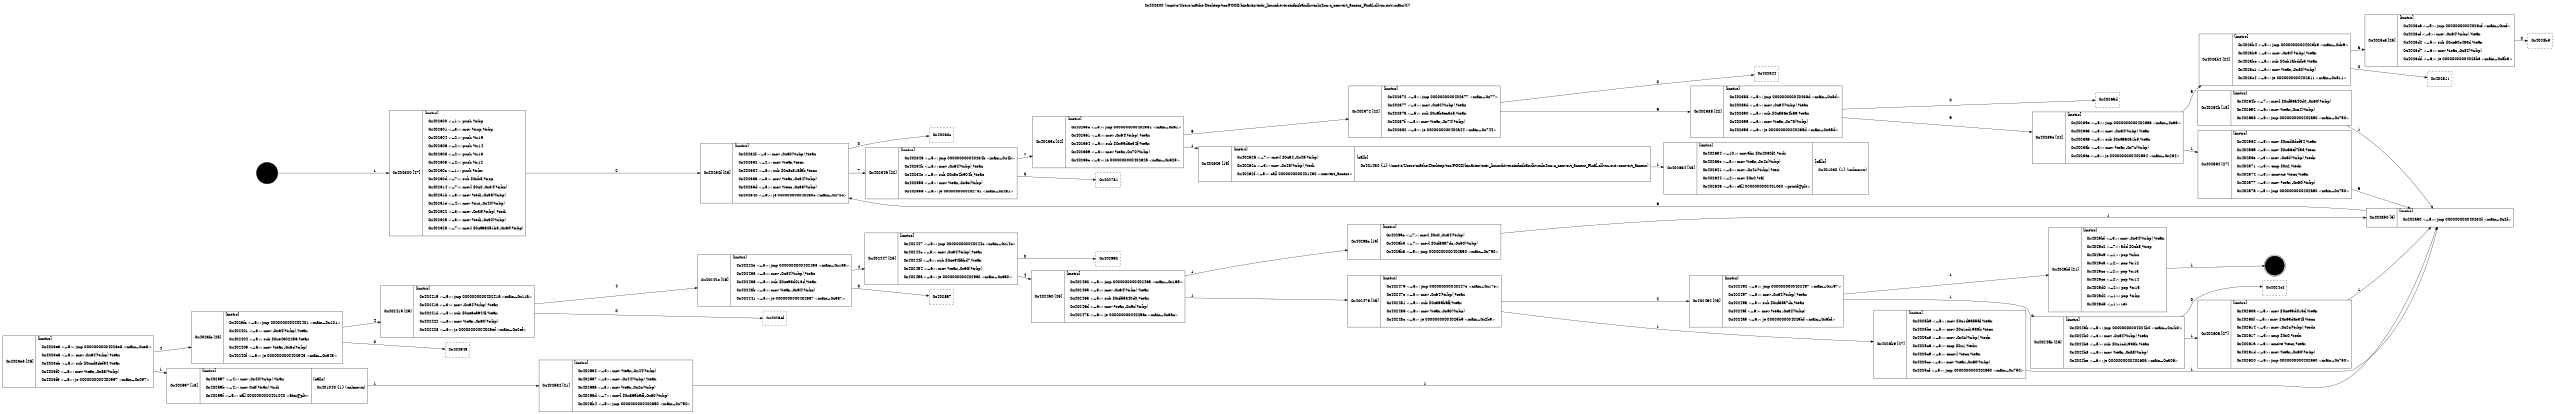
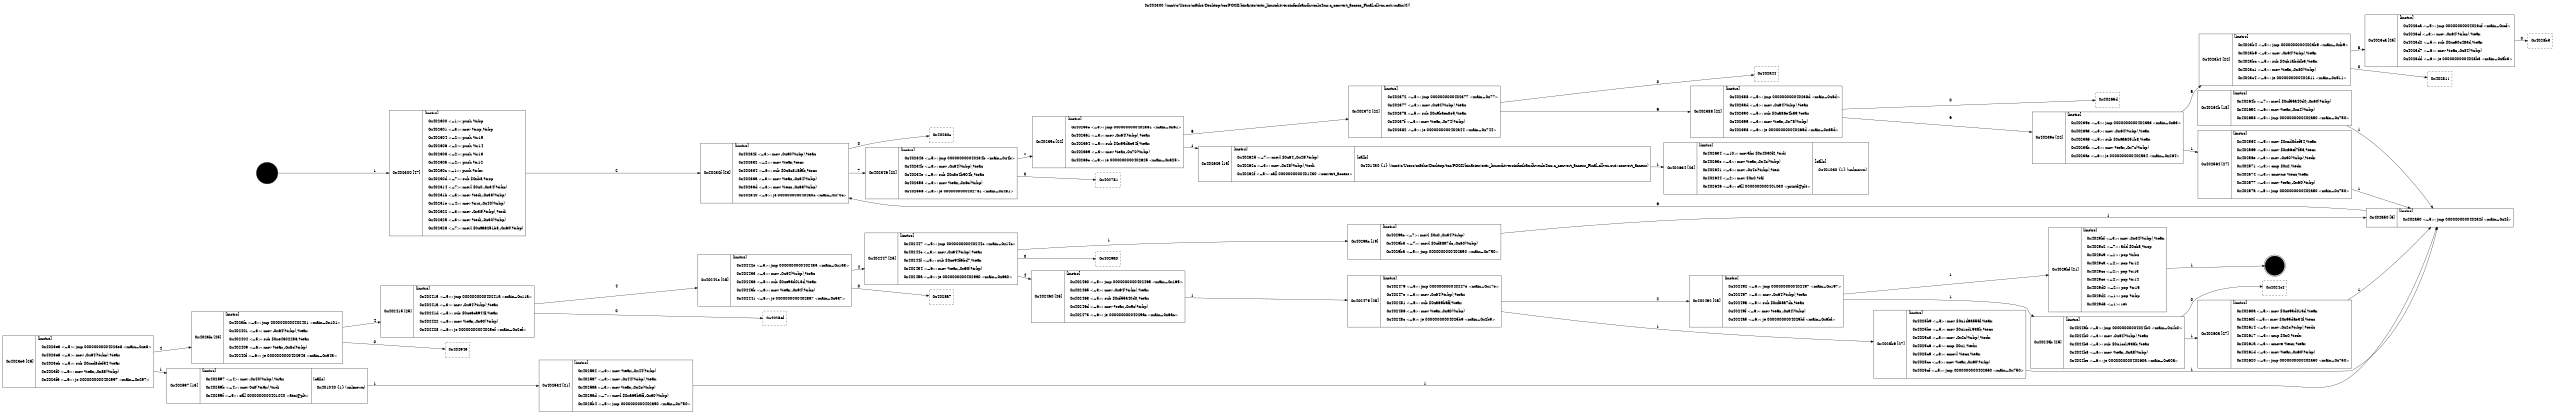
edge "0x402564 [27]" -> "0x402a50 [5]": label " 6" -> " 1"
edge "0x402460 [25]" -> "0x4029ac [19]": now "0x402447 [25]" -> "0x4029ac [19]"
